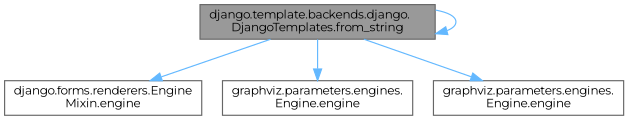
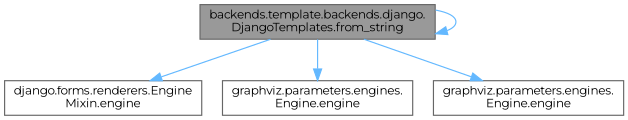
node "django.template.backends.django. DjangoTemplates.from_string": label "django.template.backends.django. DjangoTemplates.from_string" -> "backends.template.backends.django. DjangoTemplates.from_string"
